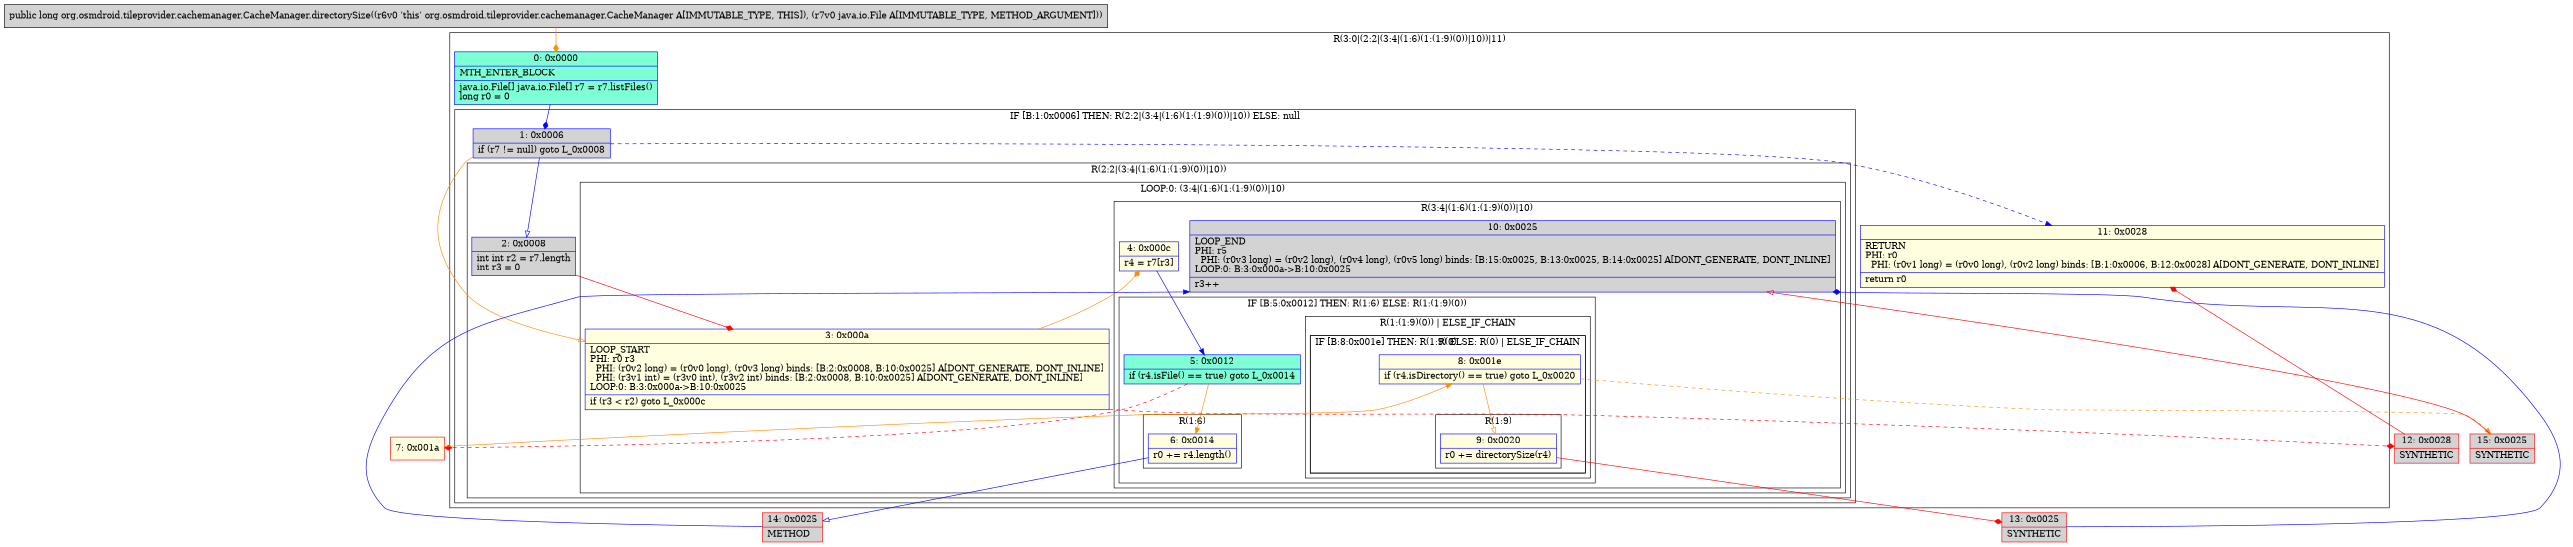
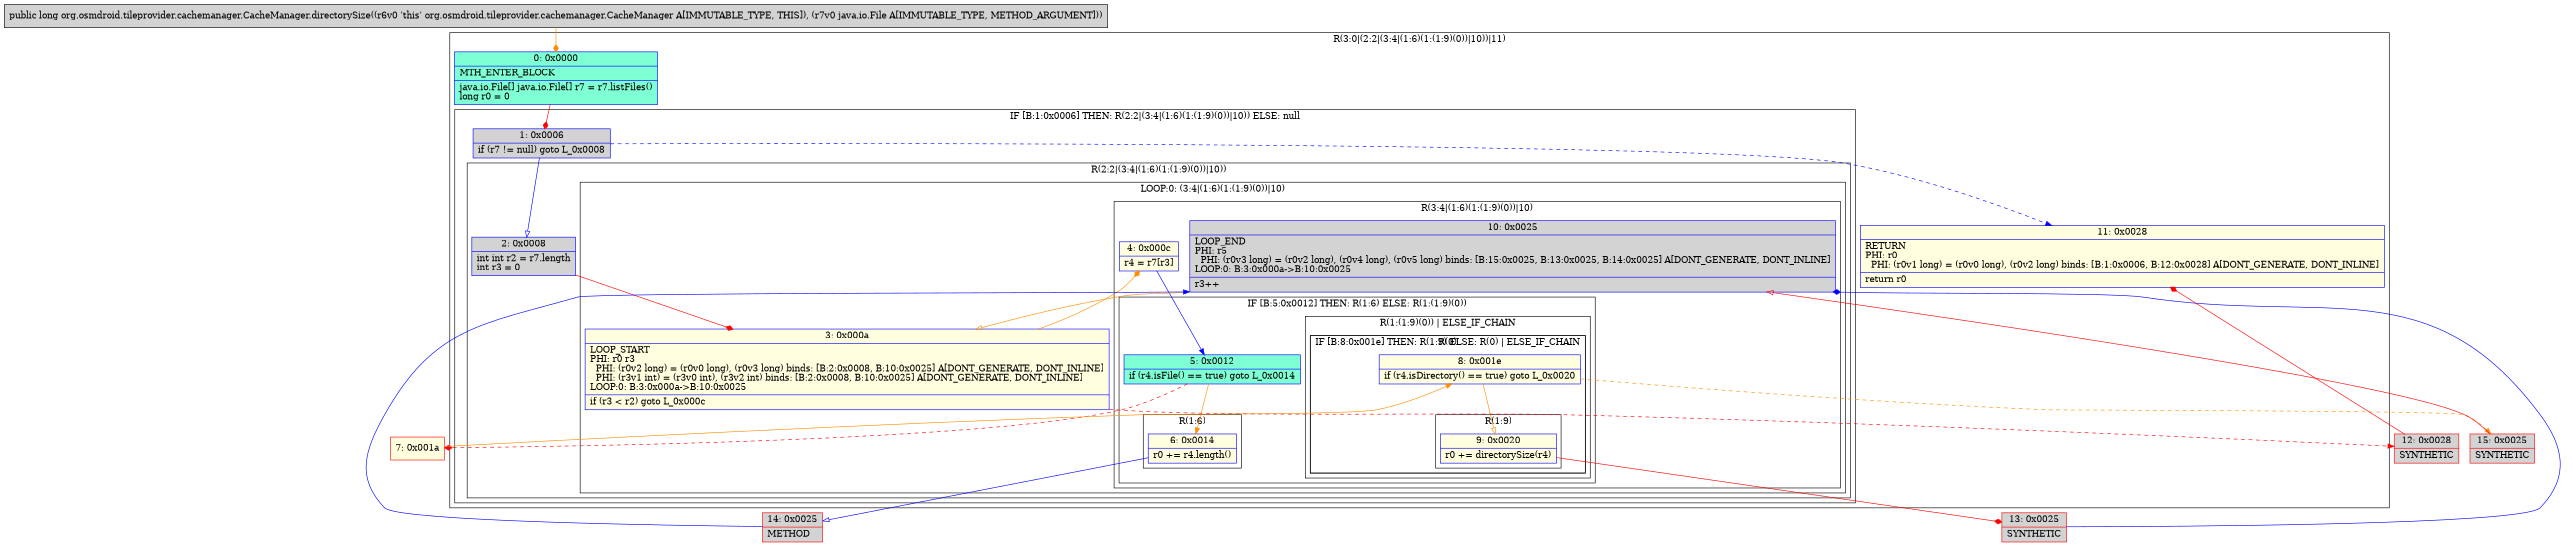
edge "0: 0x0000" -> "1: 0x0006": color blue -> red
edge "1: 0x0006" -> "3: 0x000a": now "10: 0x0025" -> "3: 0x000a"
edge "3: 0x000a" -> "12: 0x0028": arrowhead diamond -> normal
